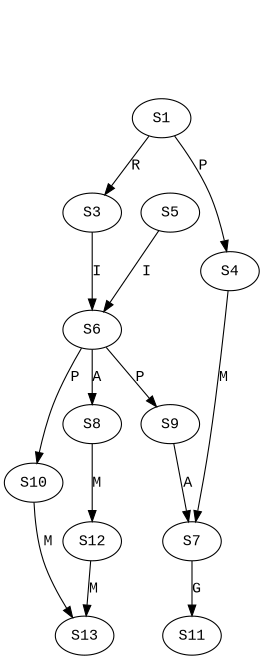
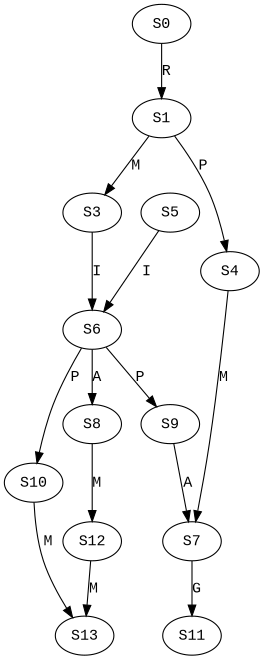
node "S0": added
edge "S1" -> "S3": label "R" -> "M"
